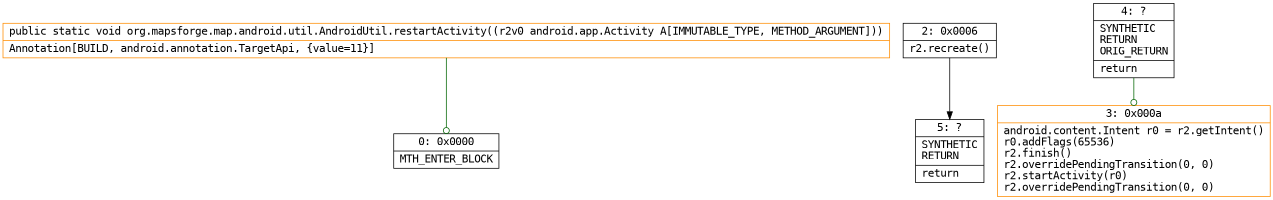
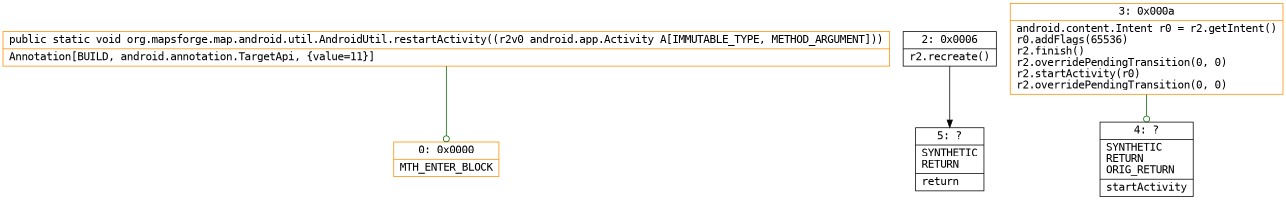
node "4: ?": text "return" -> "startActivity"
edge "4: ?" -> "3: 0x000a": reversed
node "0: 0x0000": color black -> darkorange
